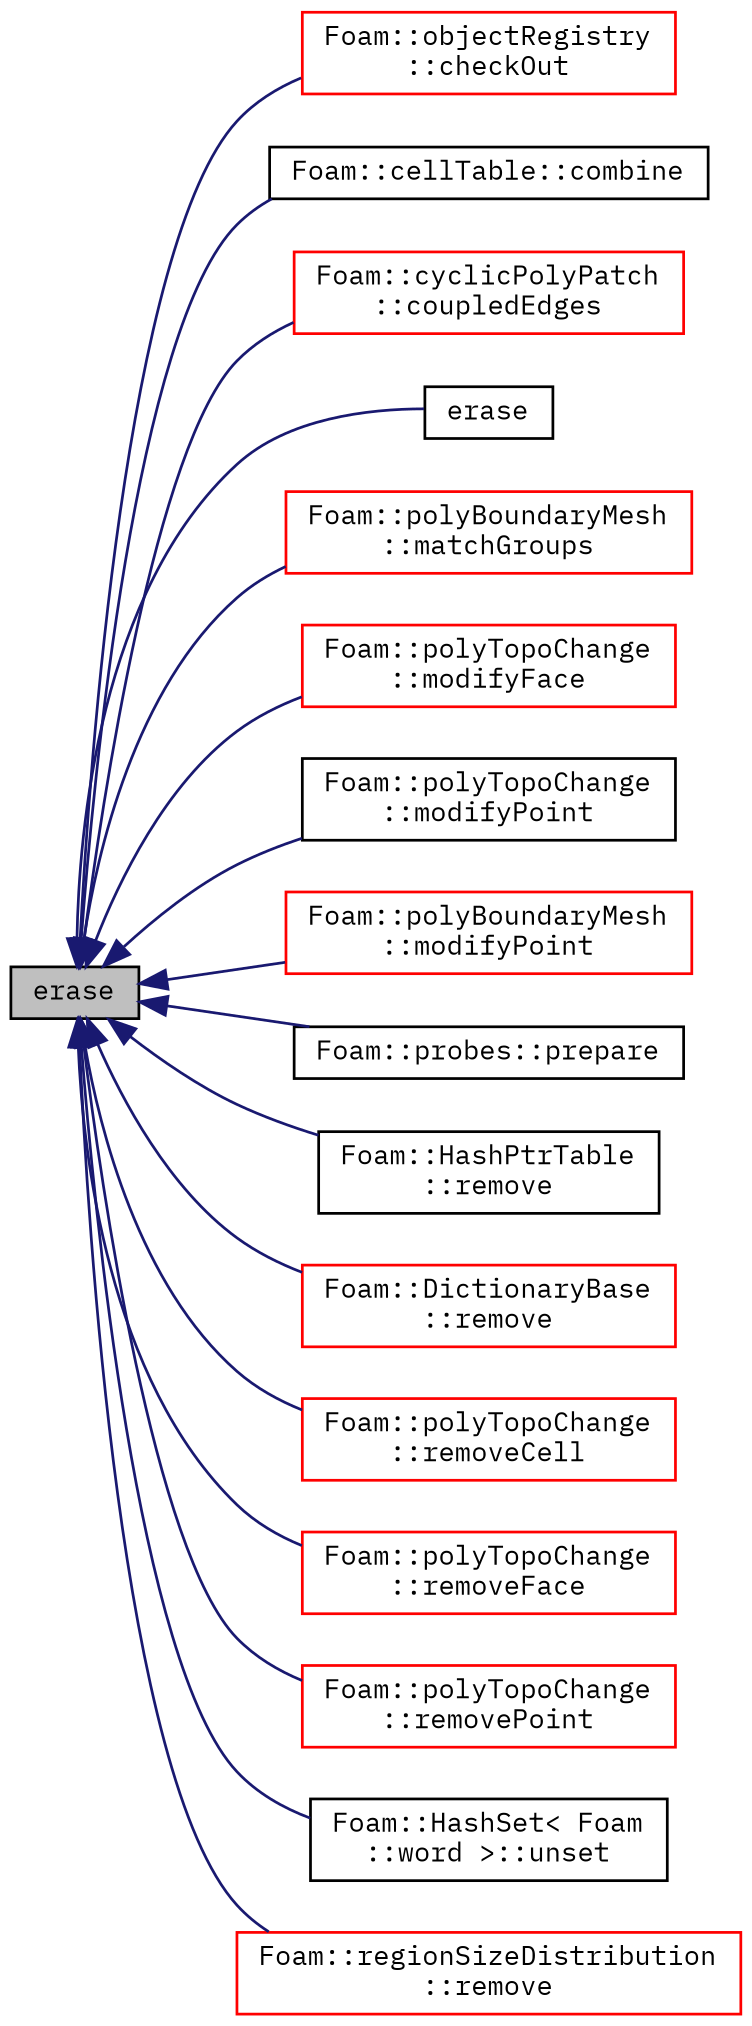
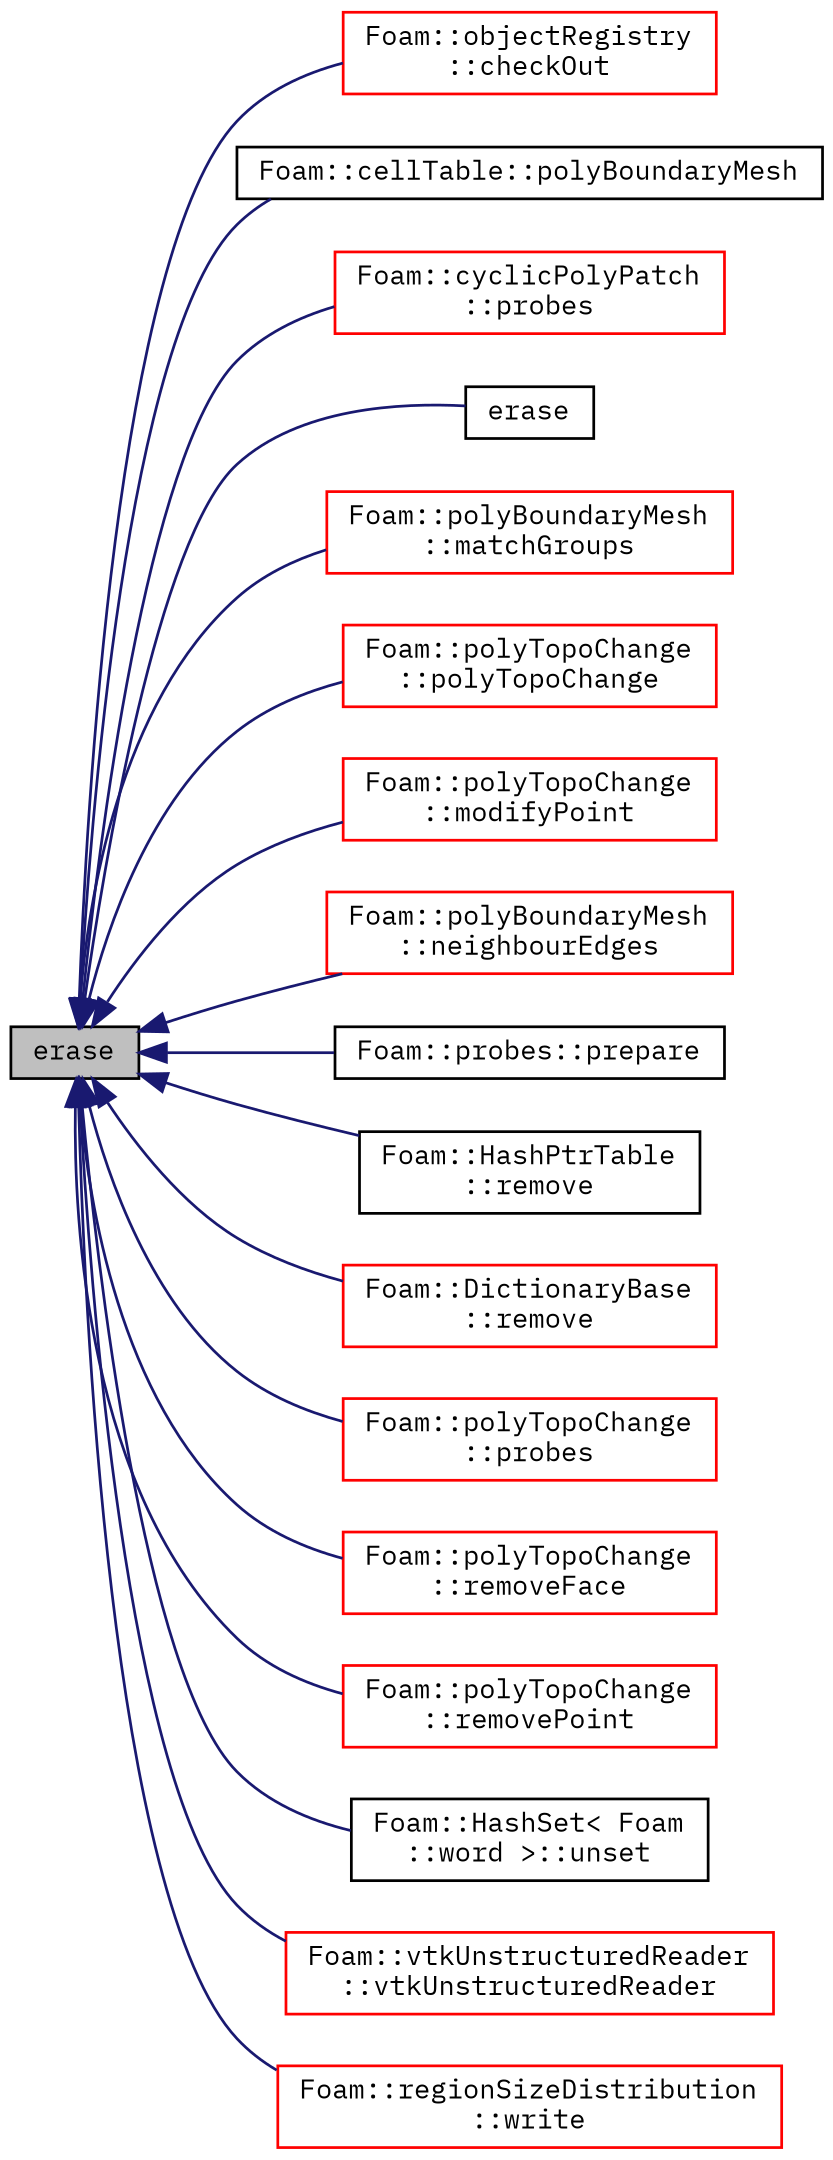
node "Foam::cellTable::combine": label "Foam::cellTable::combine" -> "Foam::cellTable::polyBoundaryMesh"
node "Foam::cyclicPolyPatch ::coupledEdges": label "Foam::cyclicPolyPatch ::coupledEdges" -> "Foam::cyclicPolyPatch ::probes"
node "Foam::polyTopoChange ::modifyFace": label "Foam::polyTopoChange ::modifyFace" -> "Foam::polyTopoChange ::polyTopoChange"
node "Foam::polyTopoChange ::modifyPoint": color black -> red
node "Foam::polyBoundaryMesh ::modifyPoint": label "Foam::polyBoundaryMesh ::modifyPoint" -> "Foam::polyBoundaryMesh ::neighbourEdges"
node "Foam::polyTopoChange ::removeCell": label "Foam::polyTopoChange ::removeCell" -> "Foam::polyTopoChange ::probes"
node "Foam::regionSizeDistribution ::remove": label "Foam::regionSizeDistribution ::remove" -> "Foam::regionSizeDistribution ::write"
node "Foam::vtkUnstructuredReader ::vtkUnstructuredReader": added
